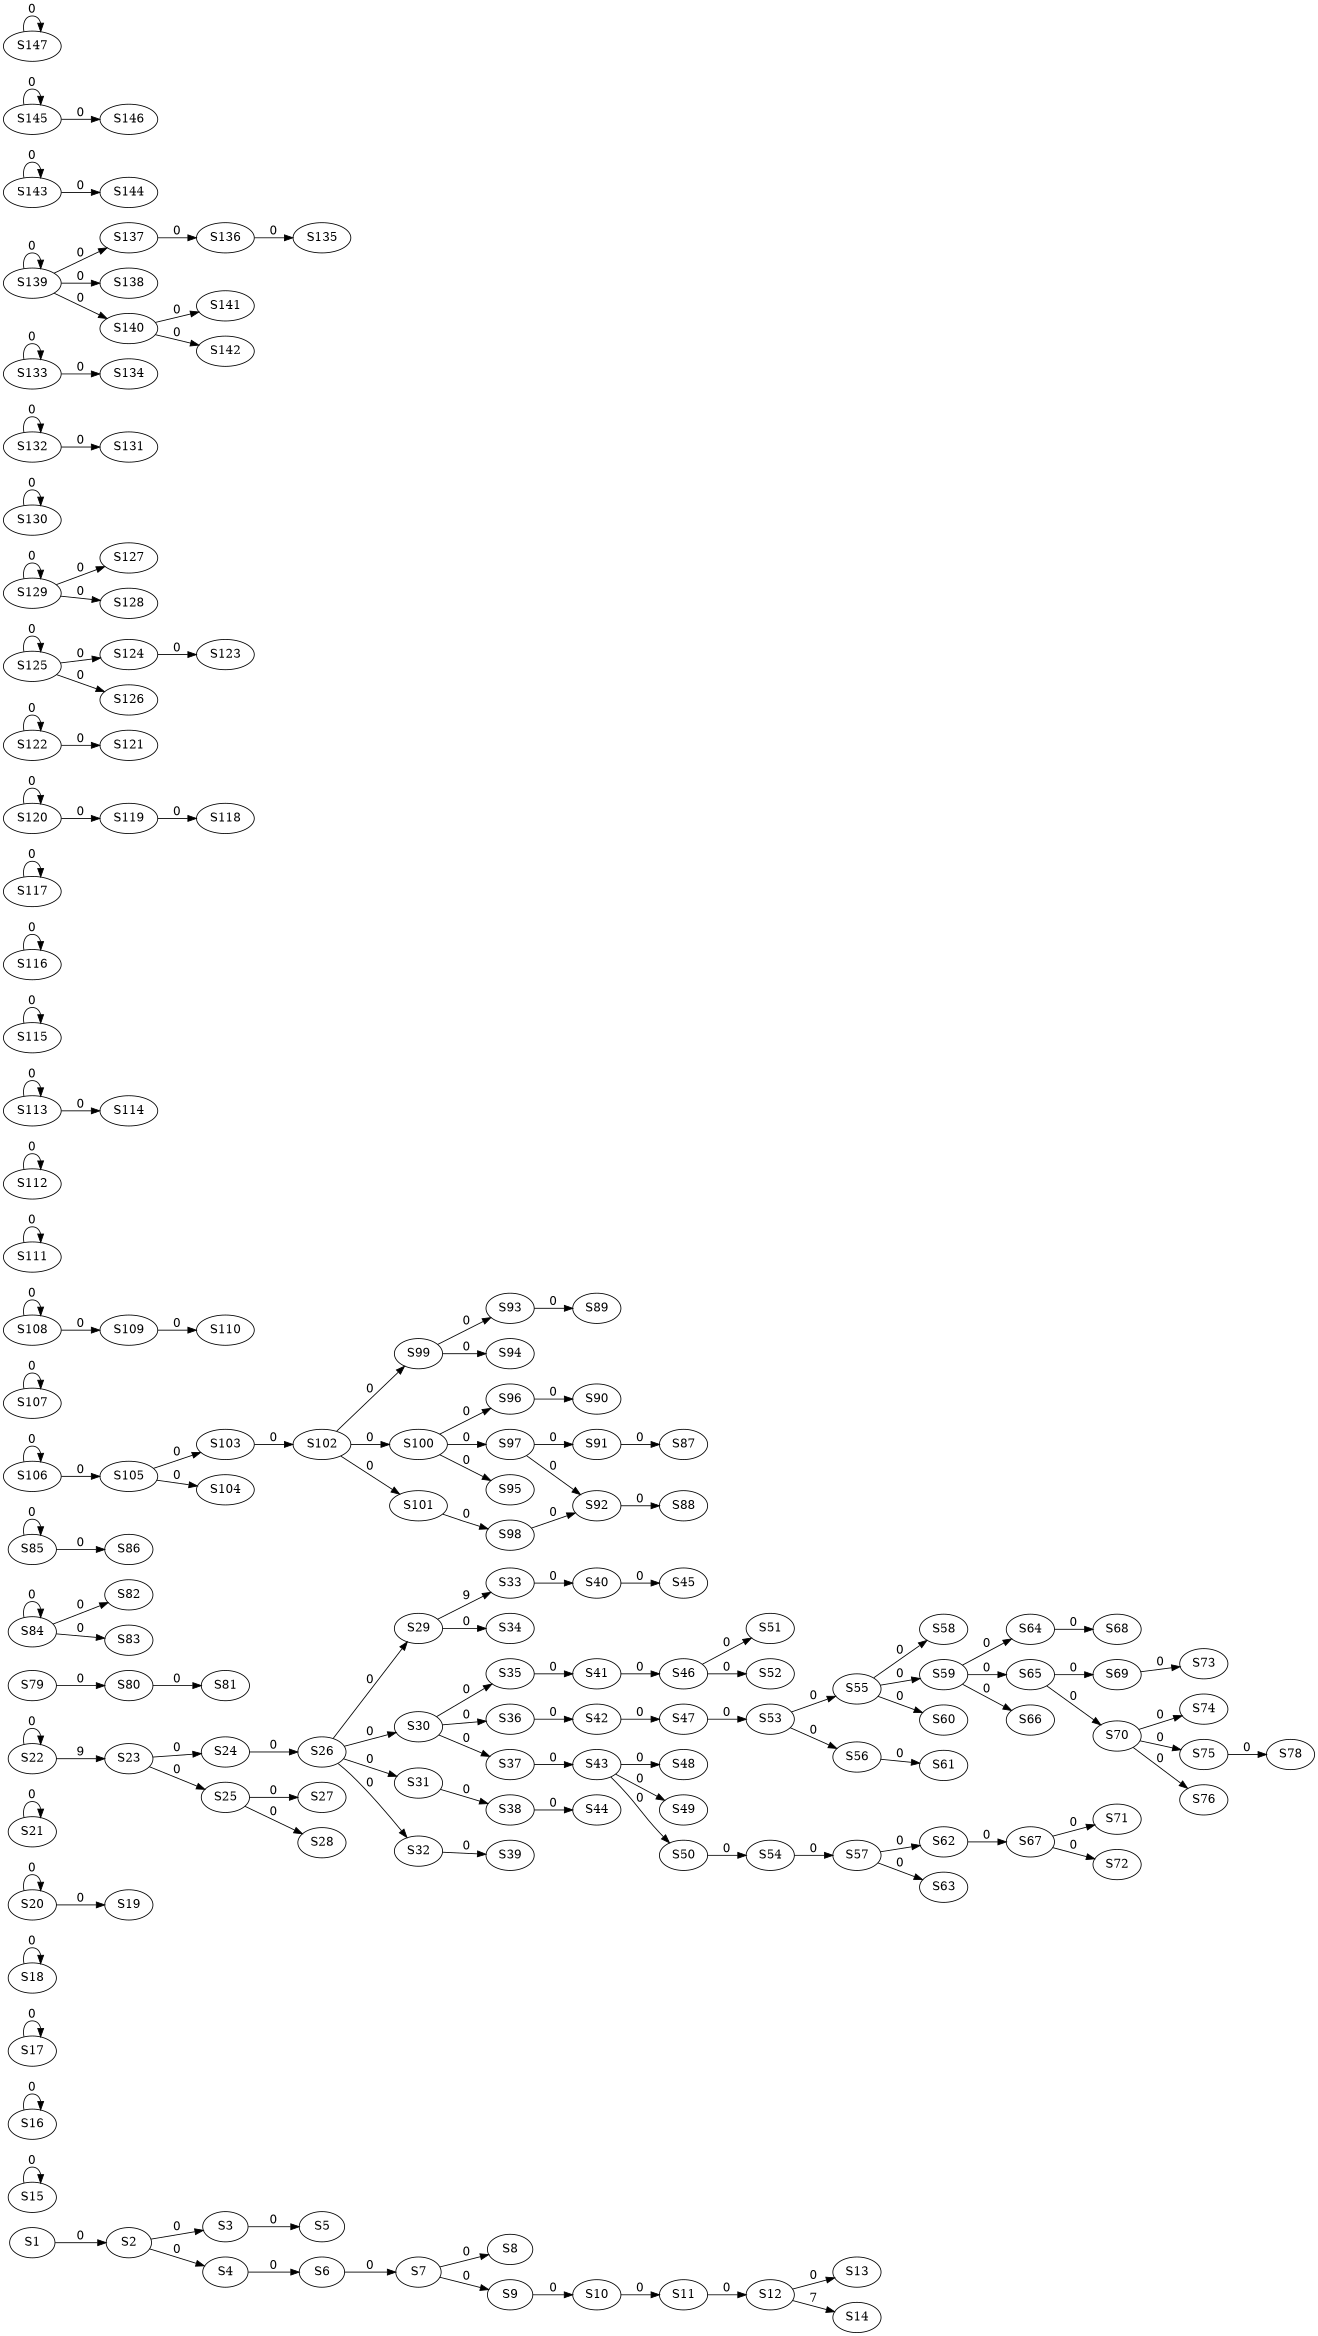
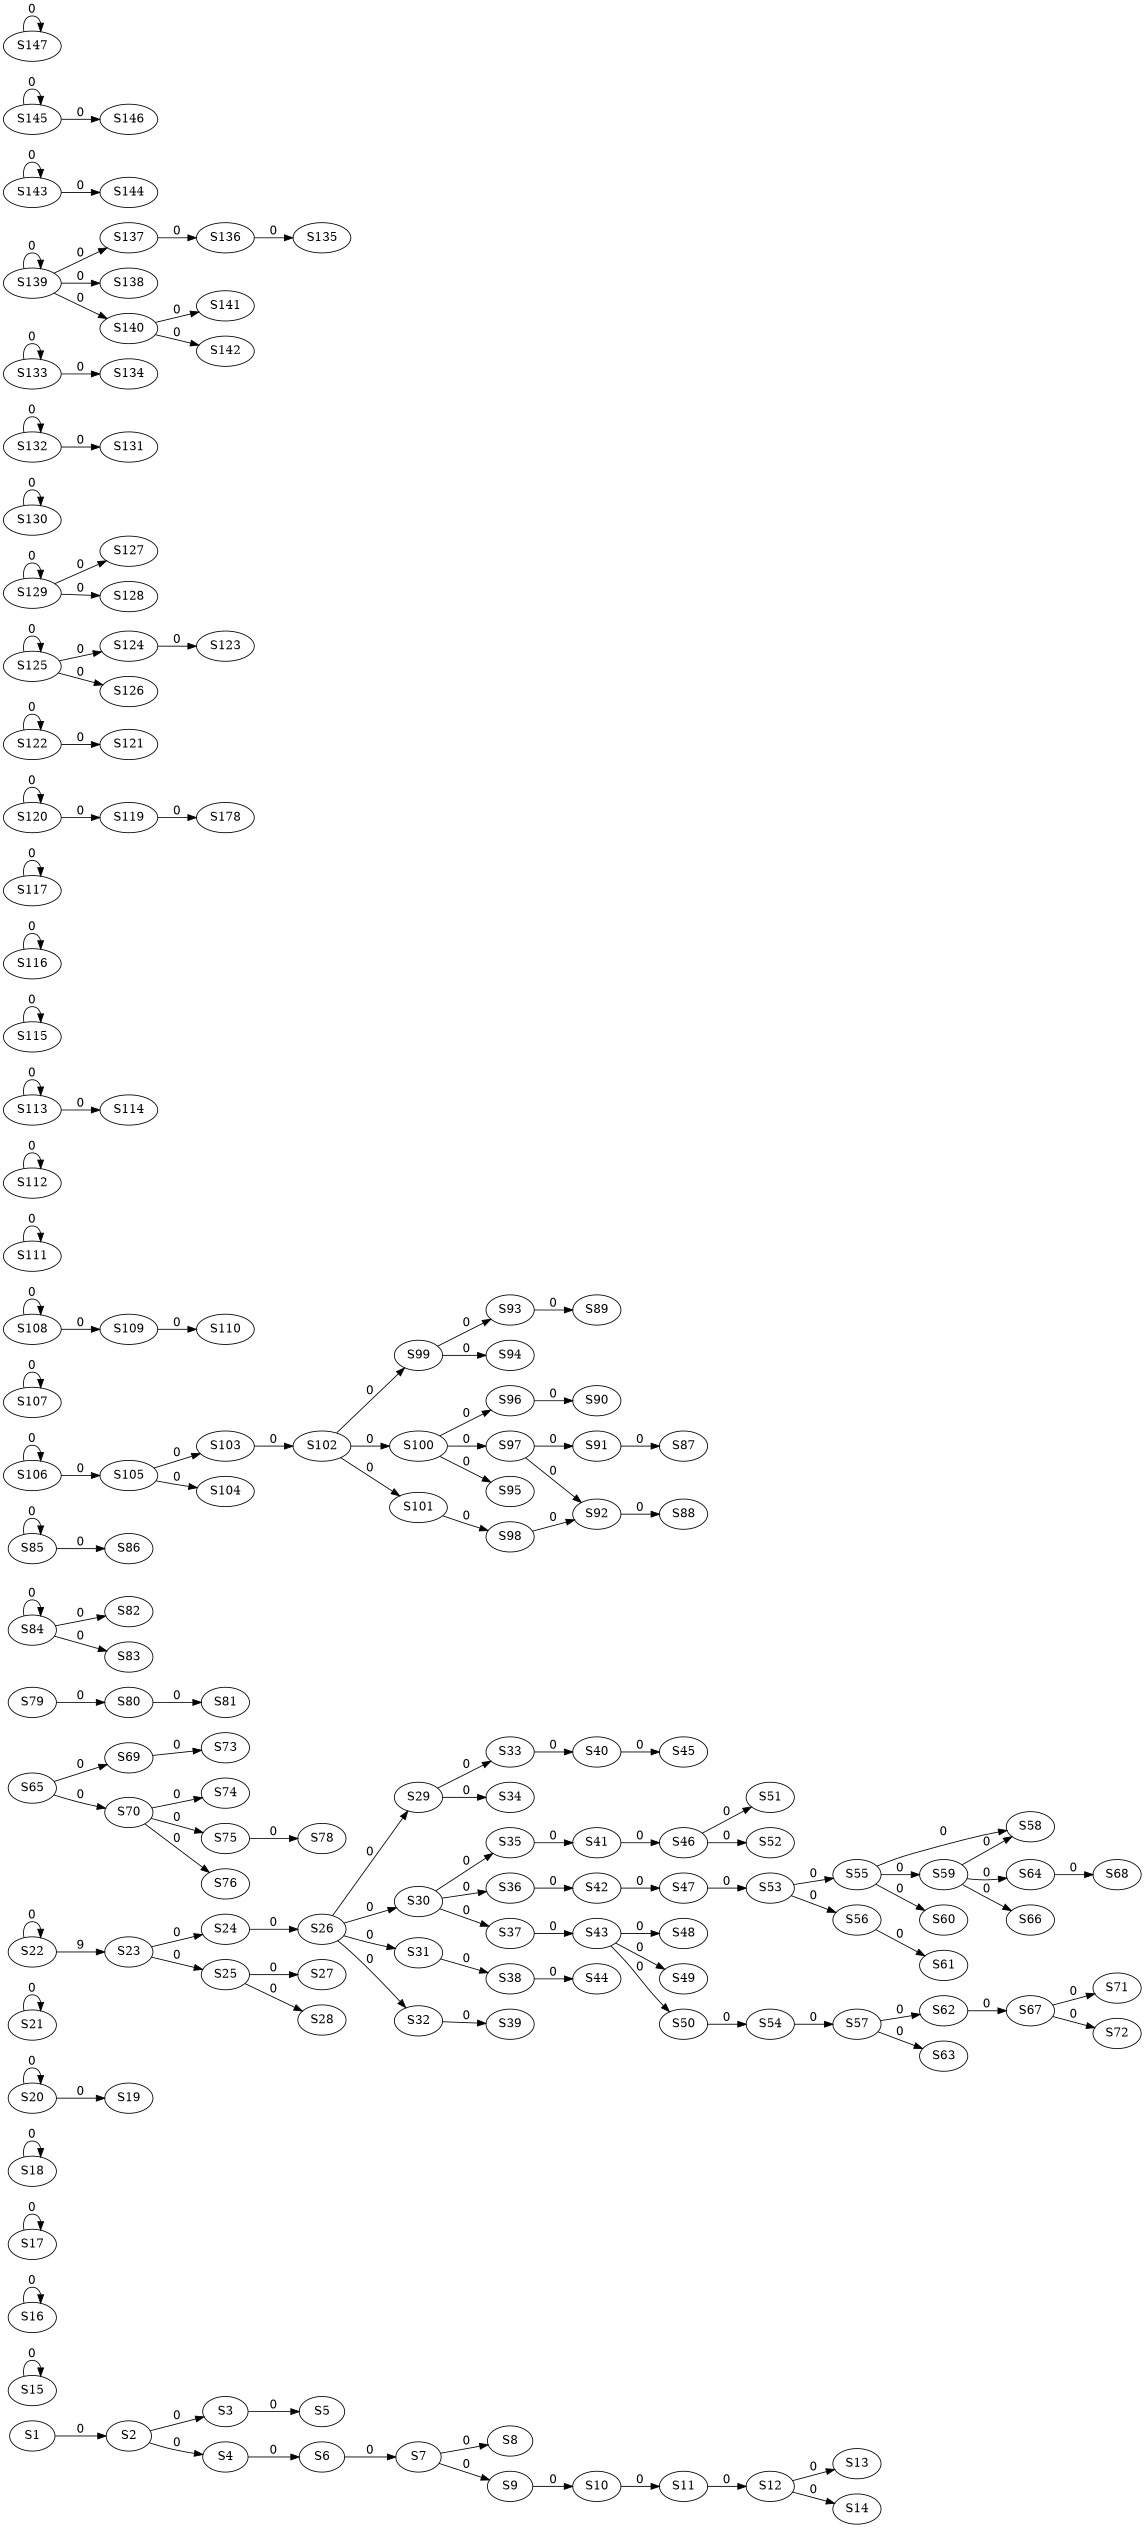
node "S118": label "S118" -> "S178"
edge "S29" -> "S33": label "9" -> "0"
edge "S59" -> "S65": now "S59" -> "S58"
edge "S12" -> "S14": label "7" -> "0"
